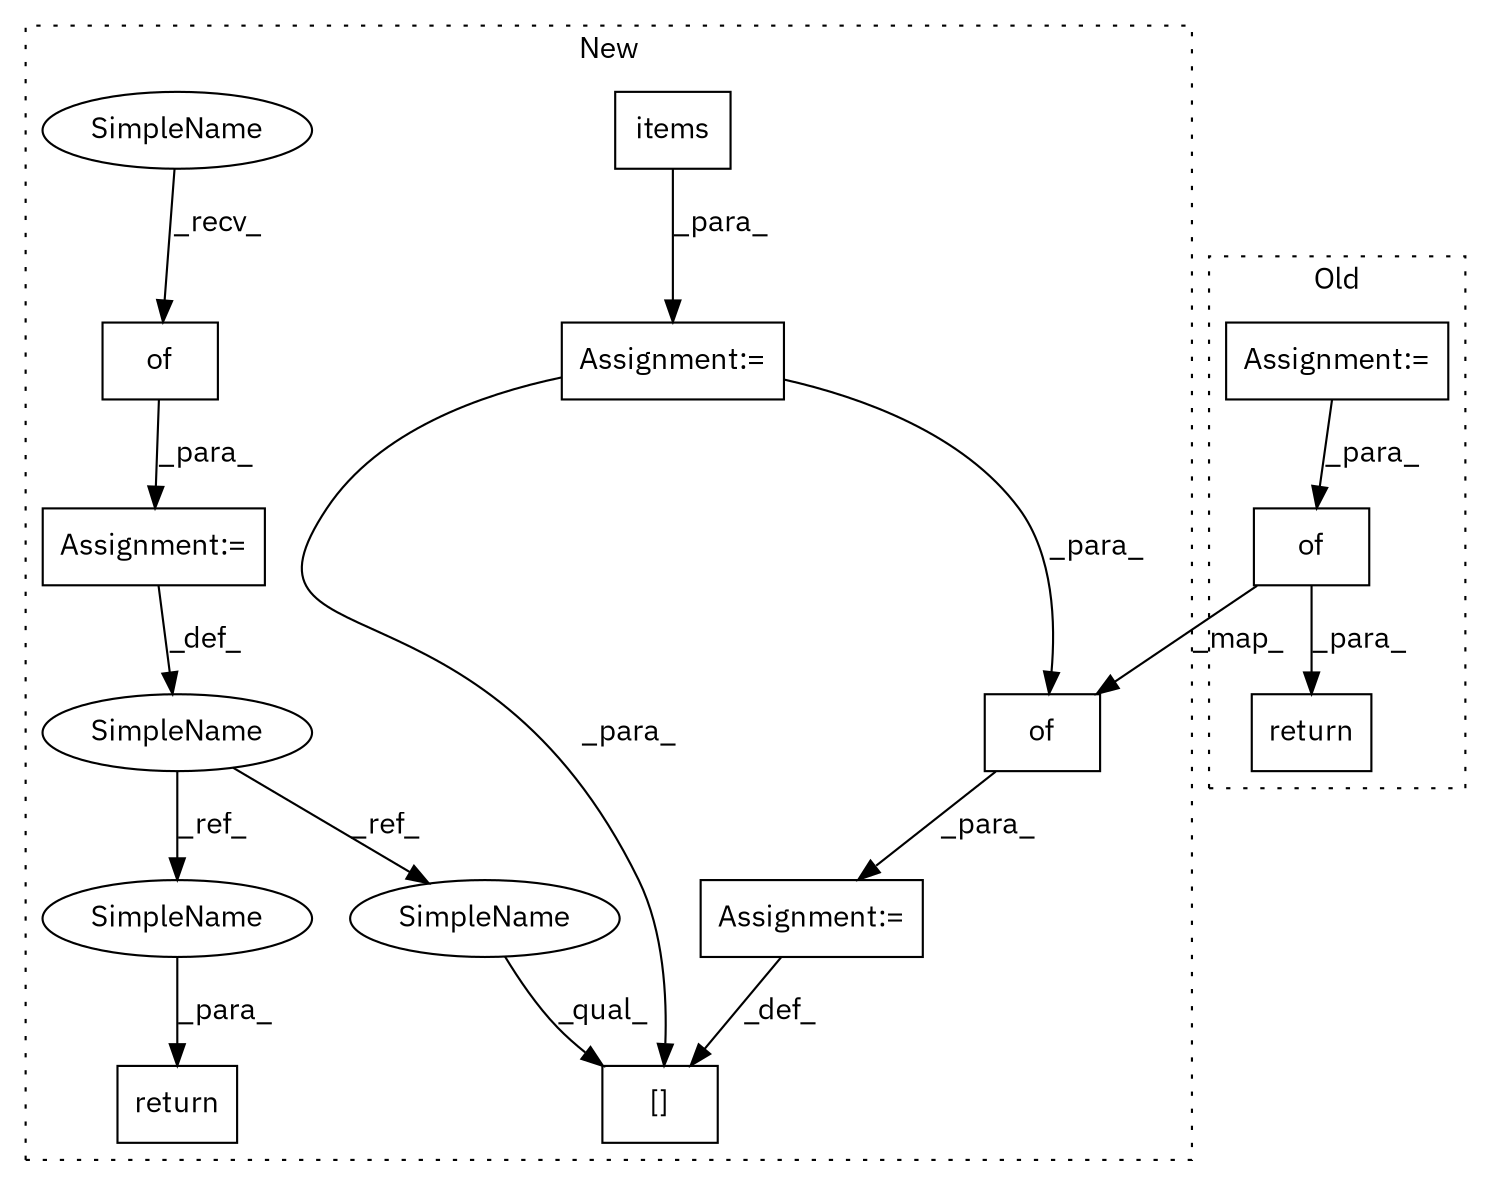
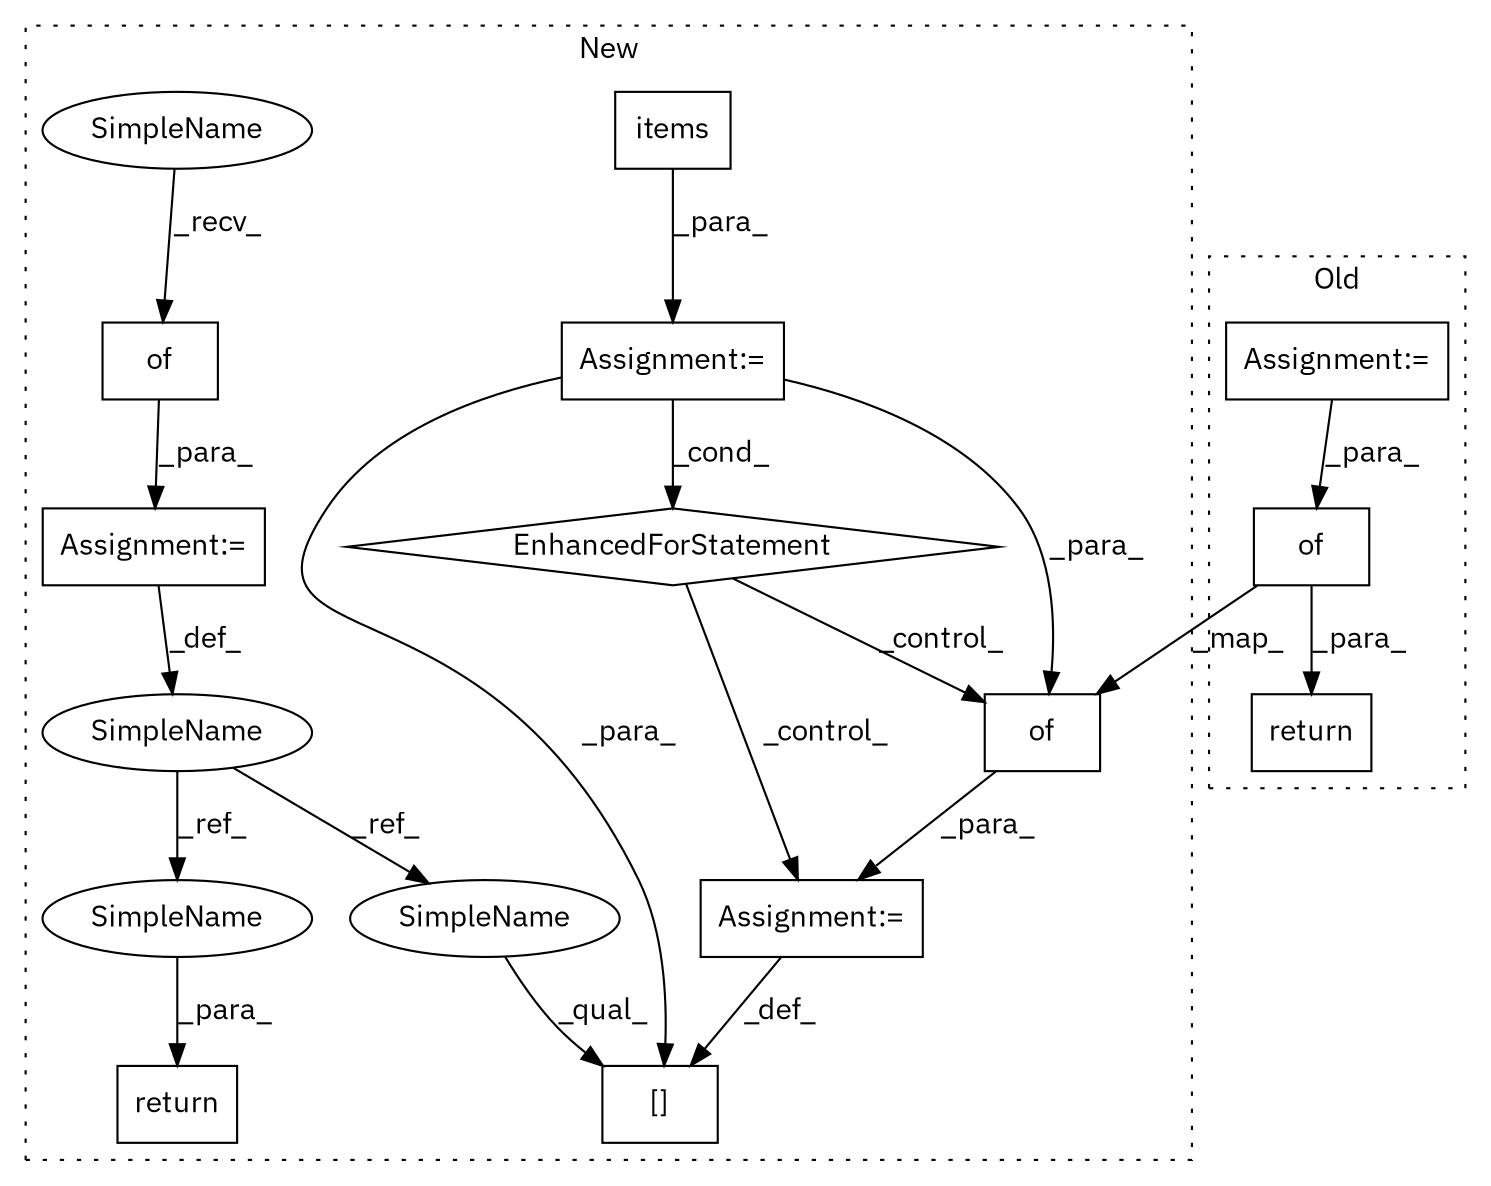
node "EnhancedForStatement": added
